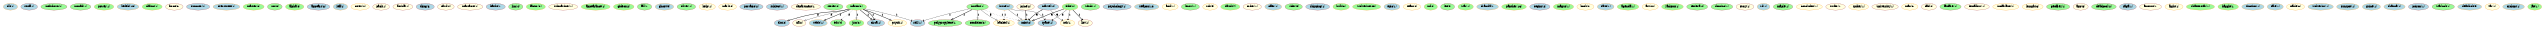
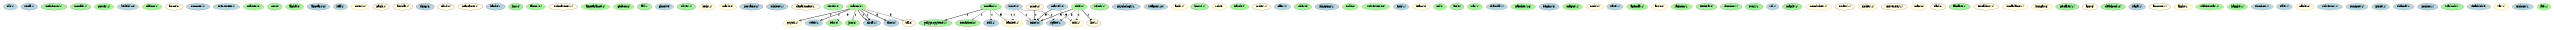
node "story(1)": fillcolor lightyellow -> palegreen
edge "mason(3)" -> "sell(1)": removed, label "1"
